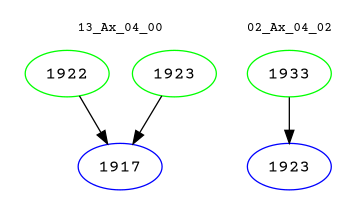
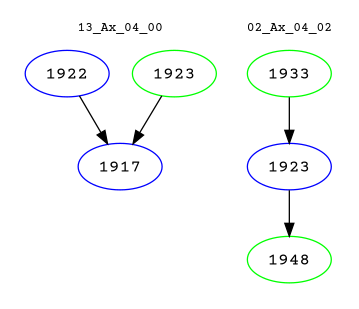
node "1922": color green -> blue
node "1948": added
